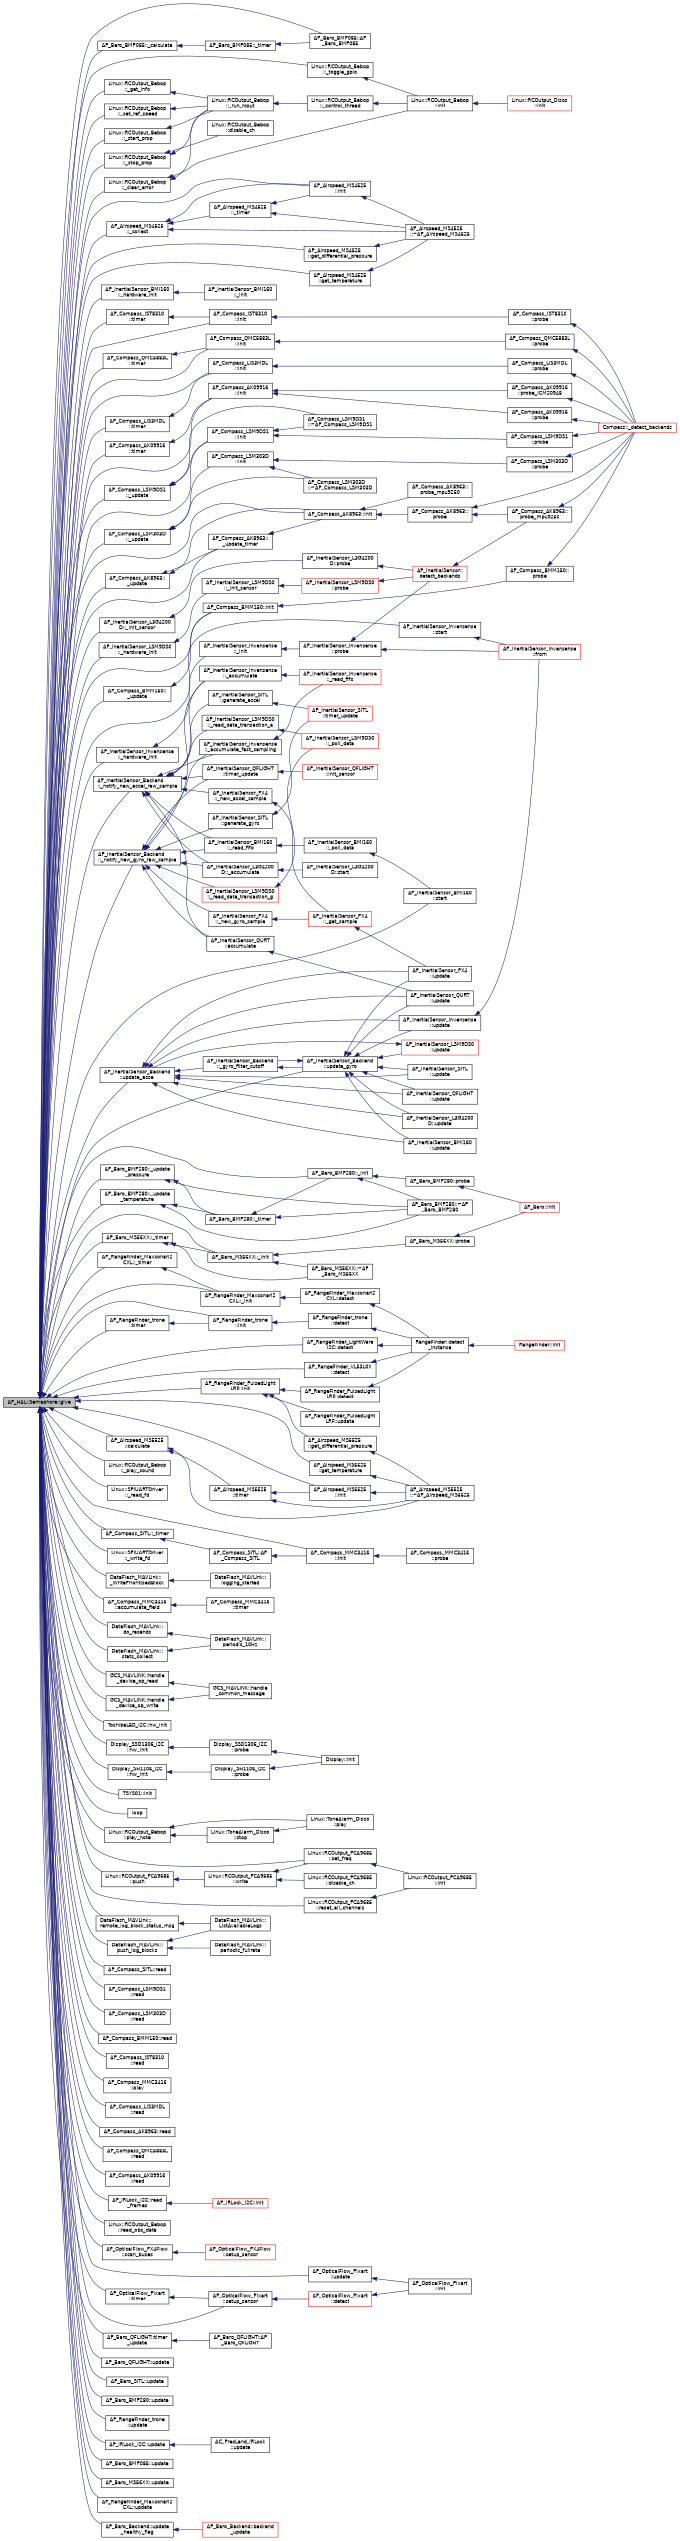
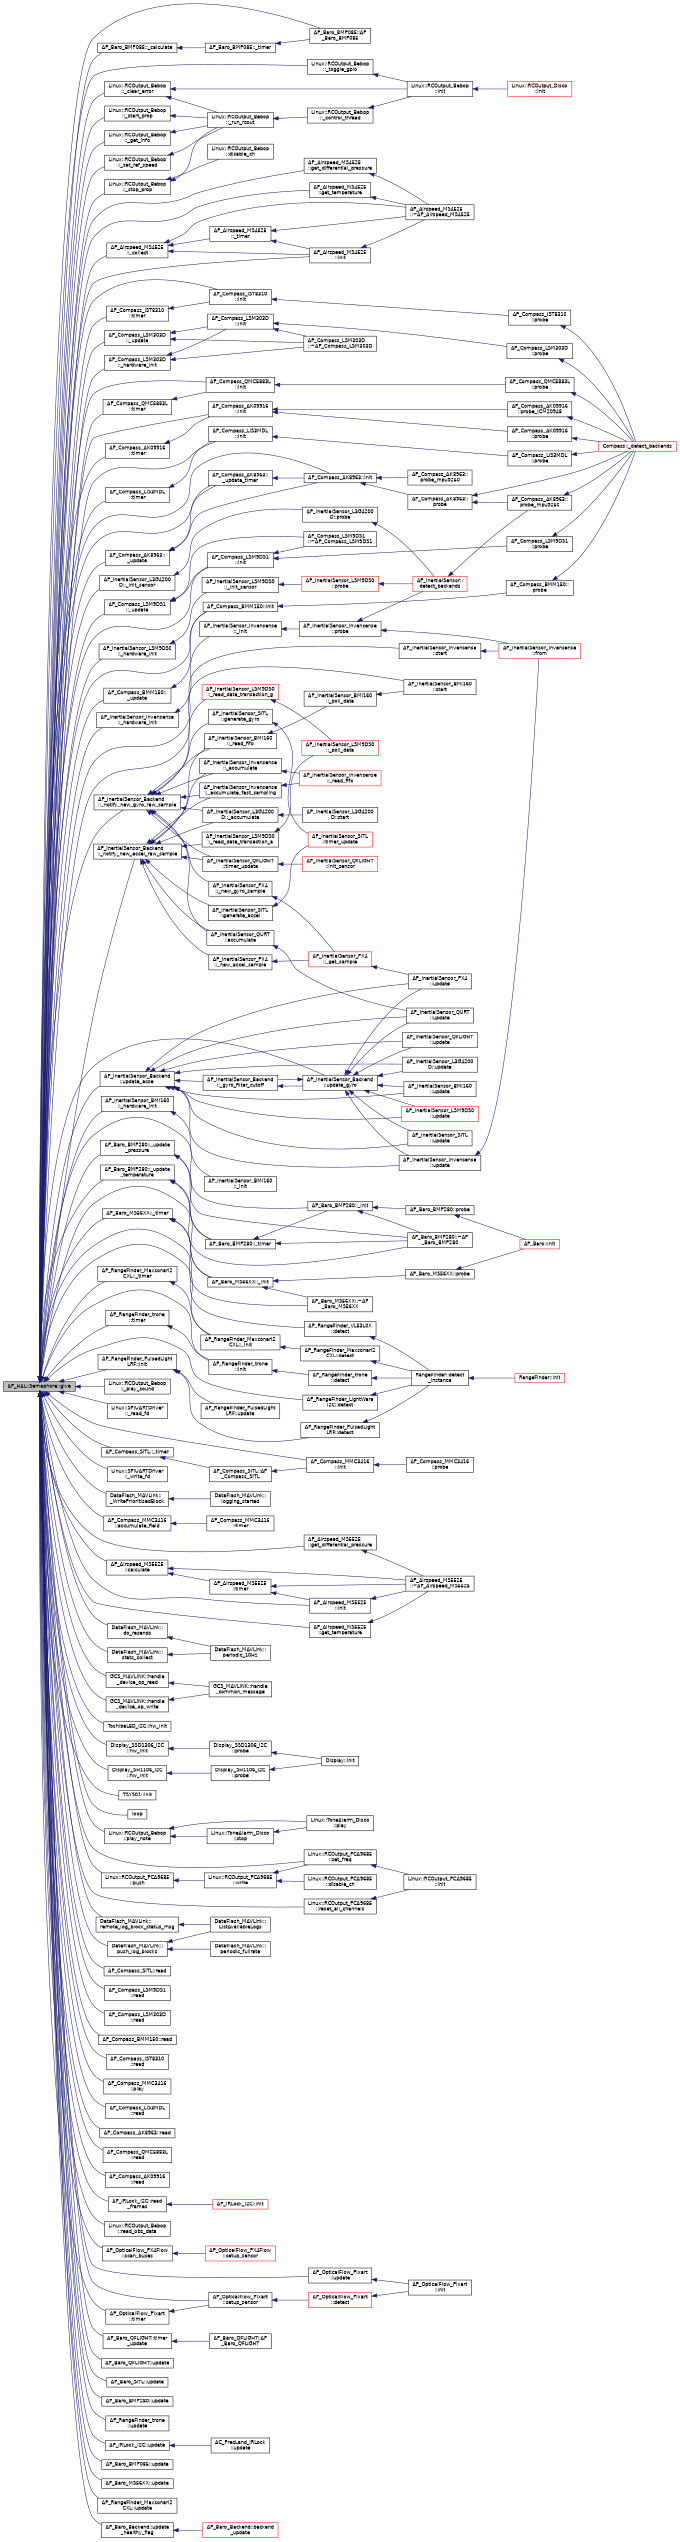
node "AP_Compass_LSM303D ::_hardware_init": added
edge "AP_InertialSensor_Backend ::update_accel" -> "AP_InertialSensor_LSM9DS0 ::update": reversed
edge "AP_Airspeed_MS5525 ::get_differential_pressure" -> "AP_RangeFinder_PulsedLight LRF::init": now "AP_Airspeed_MS5525 ::get_differential_pressure" -> "AP_HAL::Semaphore::give"
